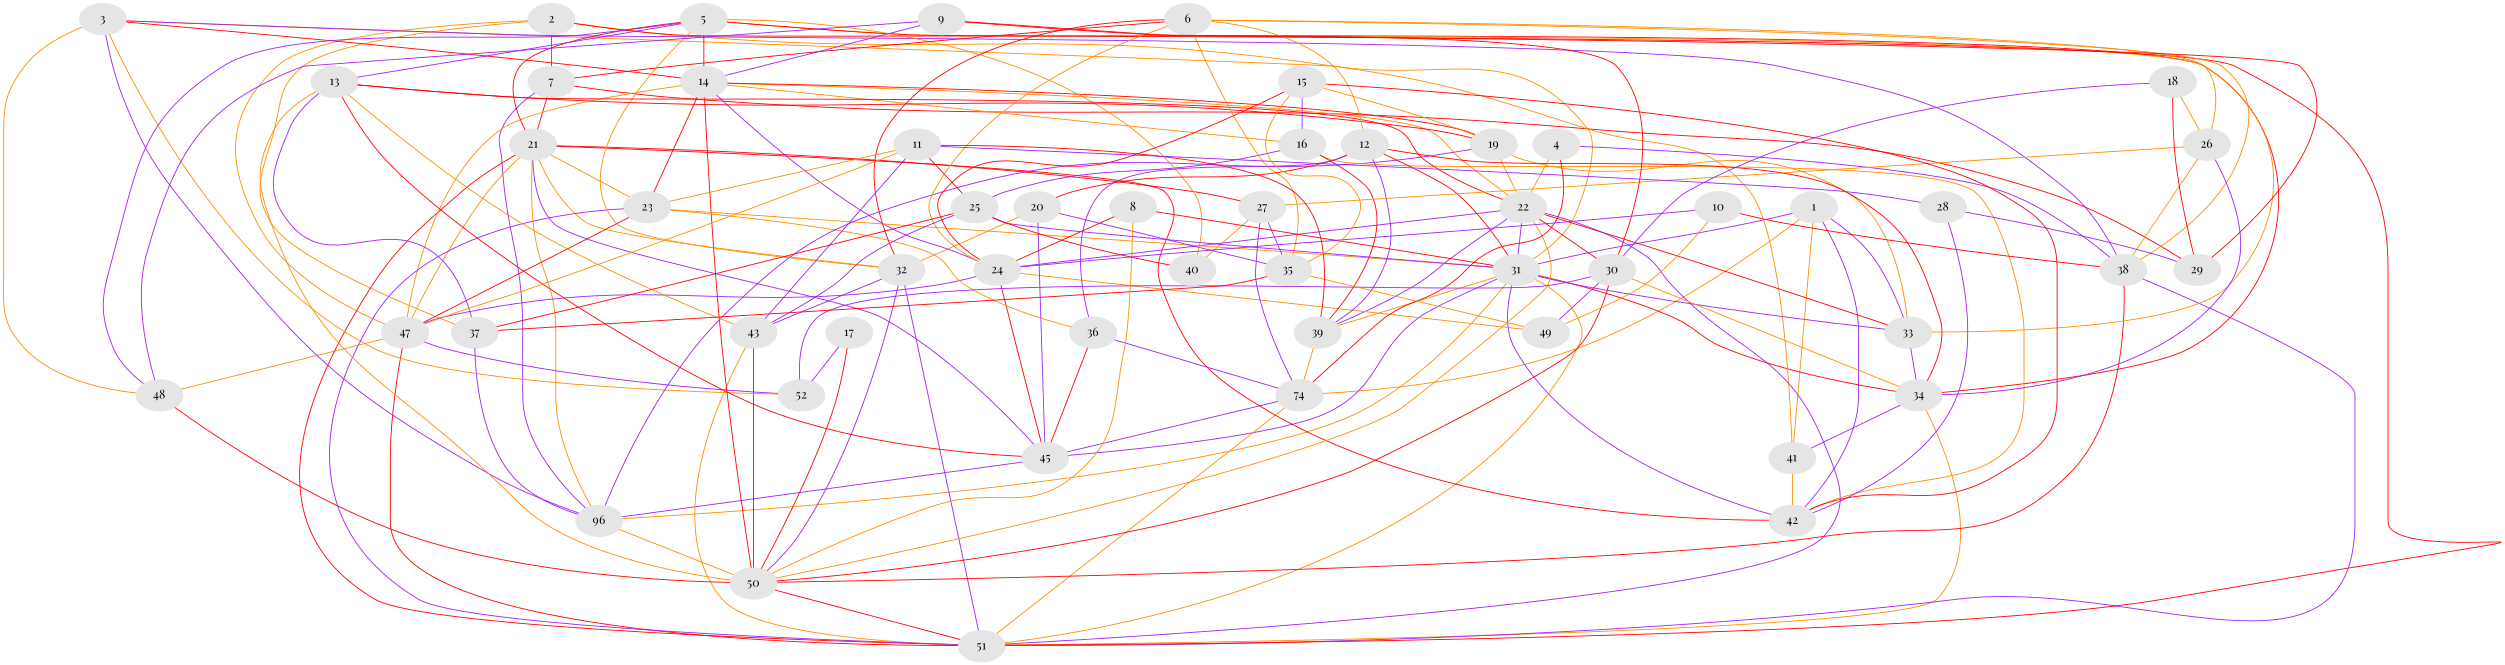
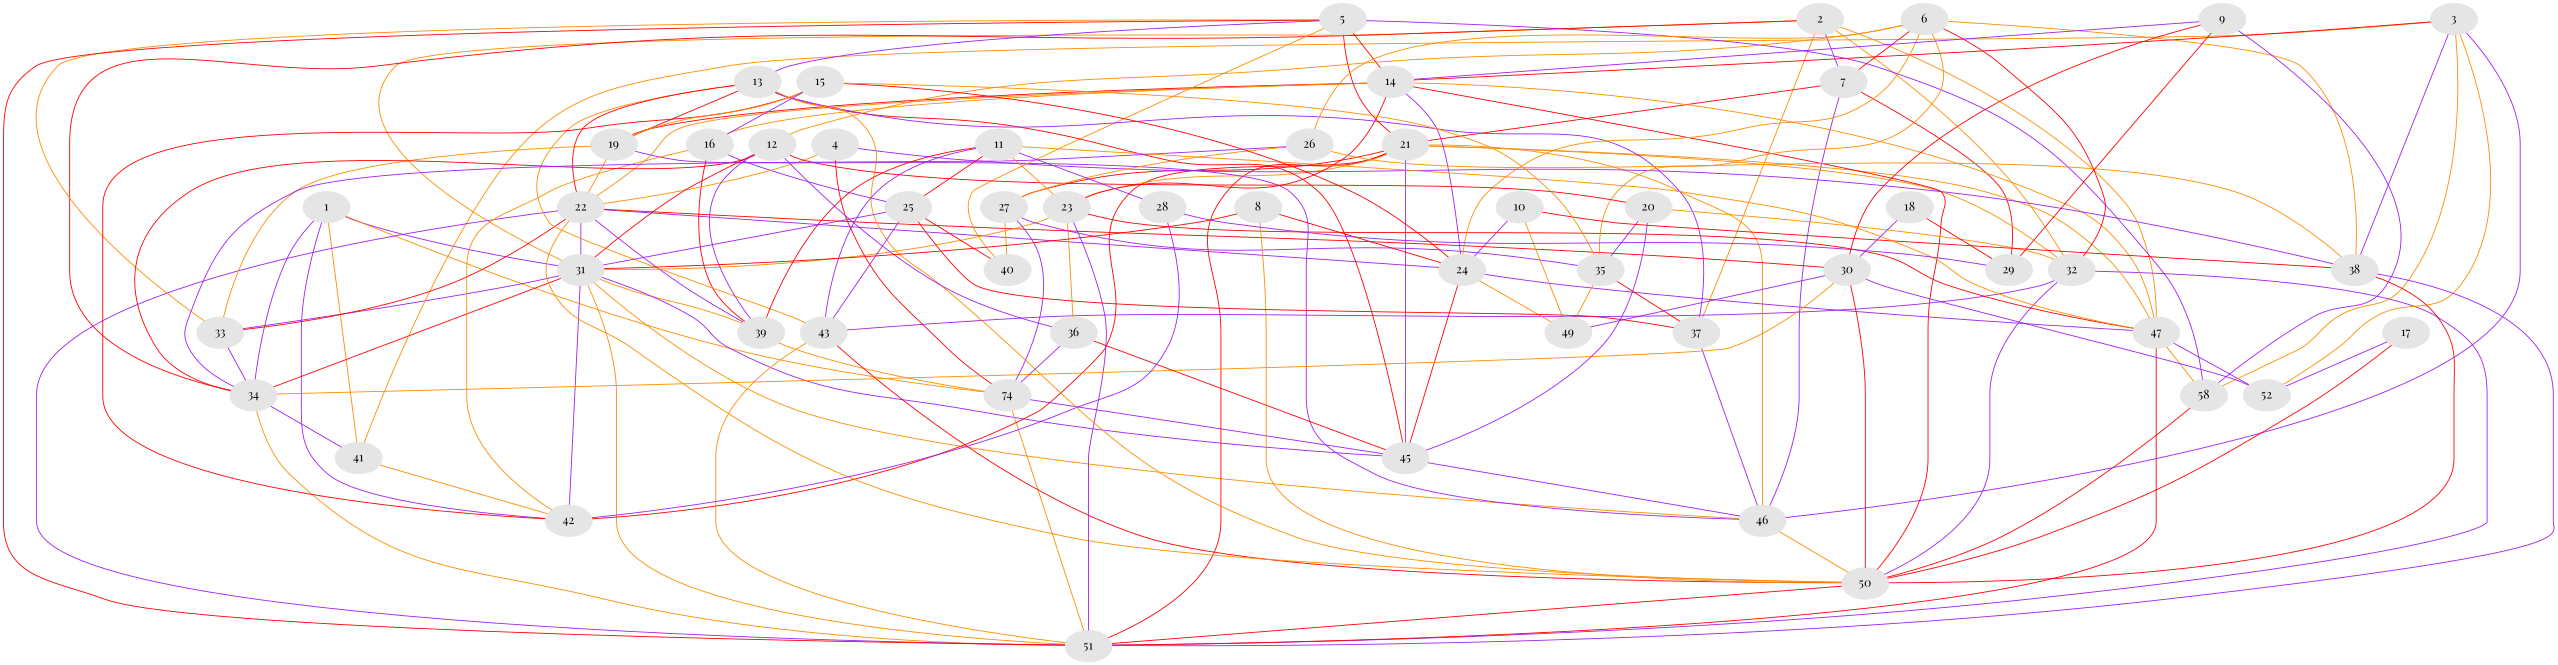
edge "18" -- "26": removed
edge "5" -- "32": now "2" -- "32"
edge "1" -- "33": now "1" -- "34"
node "48": label "48" -> "58"
node "96": label "96" -> "46"
